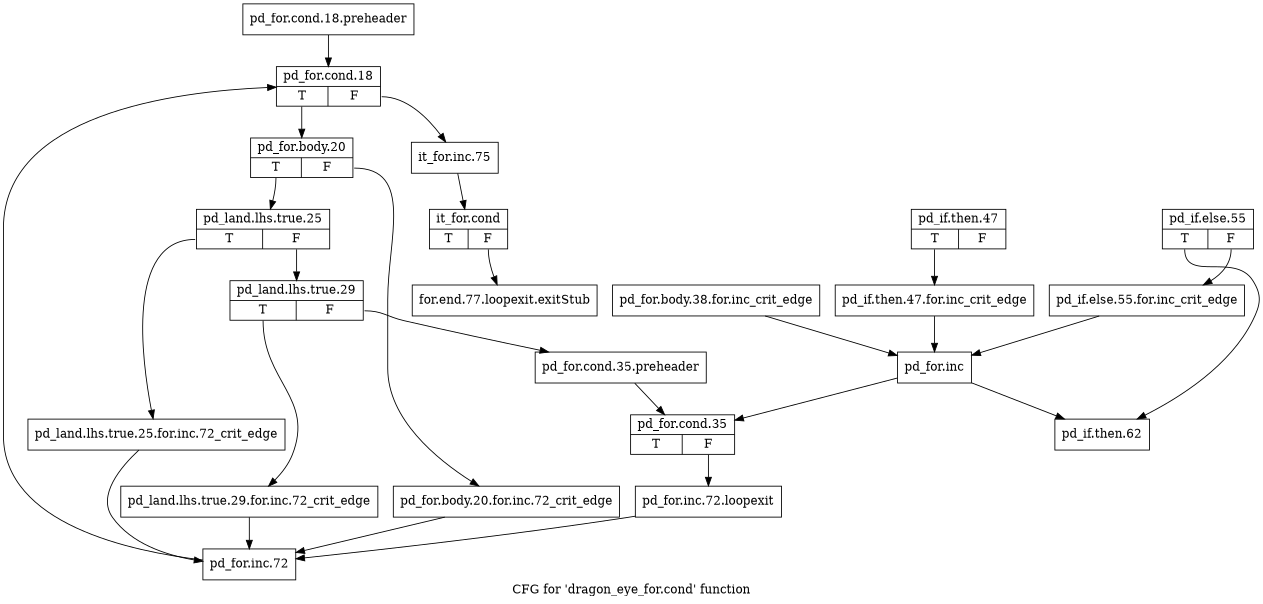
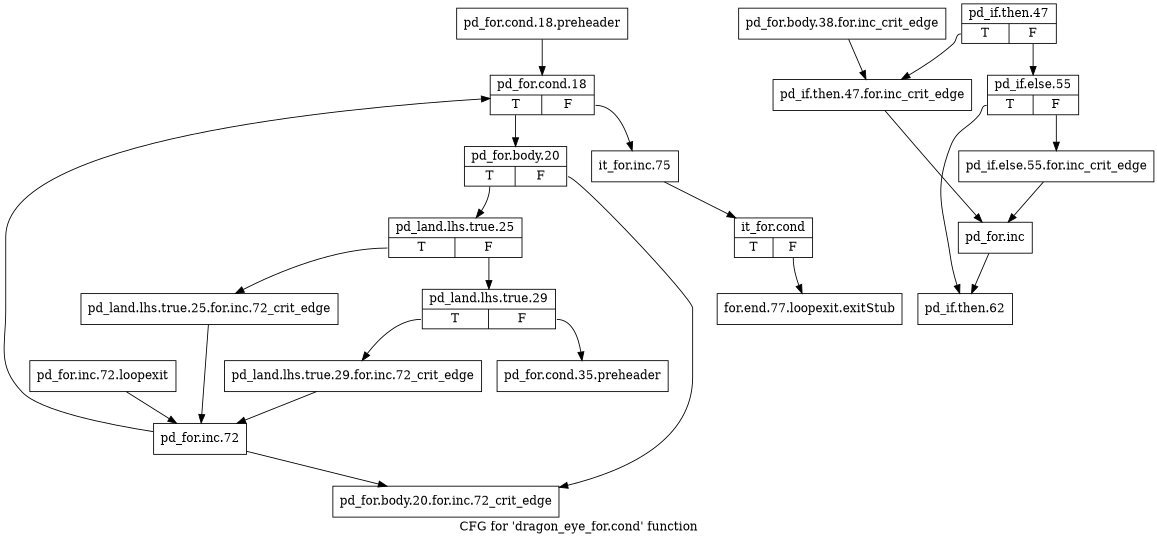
edge "pd_if.then.47" -> "pd_if.else.55": added
edge "pd_for.body.38.for.inc_crit_edge" -> "pd_for.inc": now "pd_for.body.38.for.inc_crit_edge" -> "pd_if.then.47.for.inc_crit_edge"
node "pd_for.cond.35": removed
edge "pd_for.body.20.for.inc.72_crit_edge" -> "pd_for.inc.72": reversed
